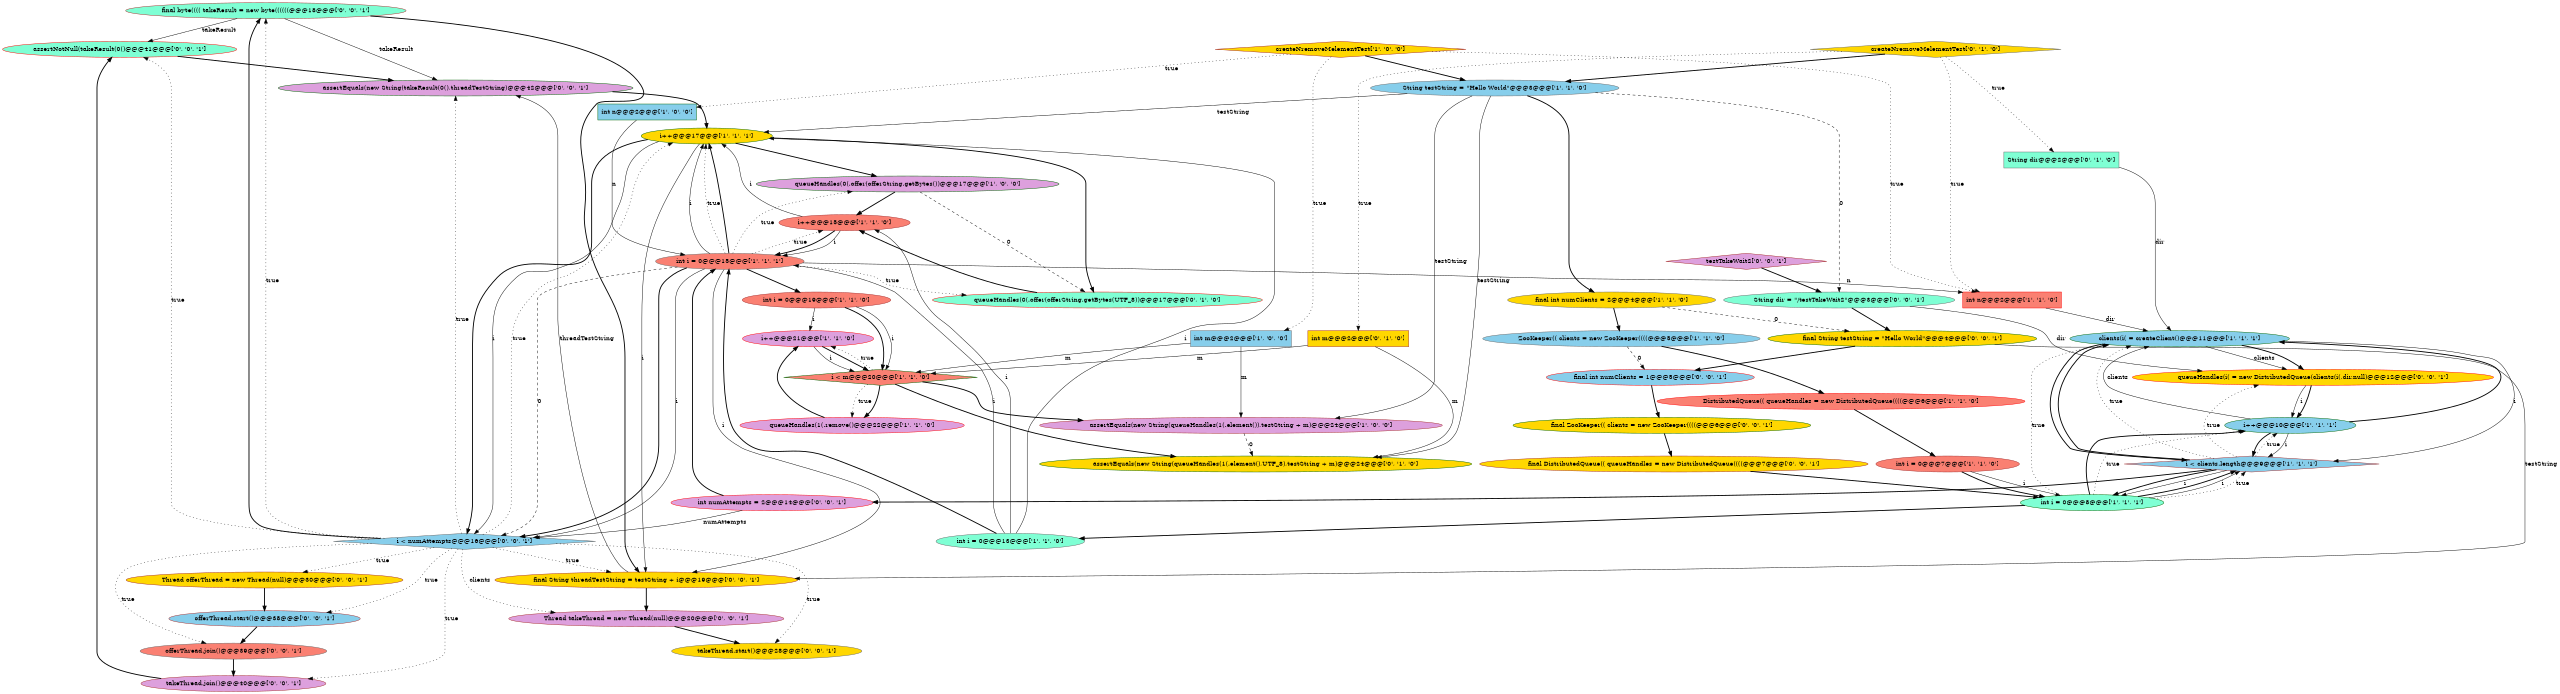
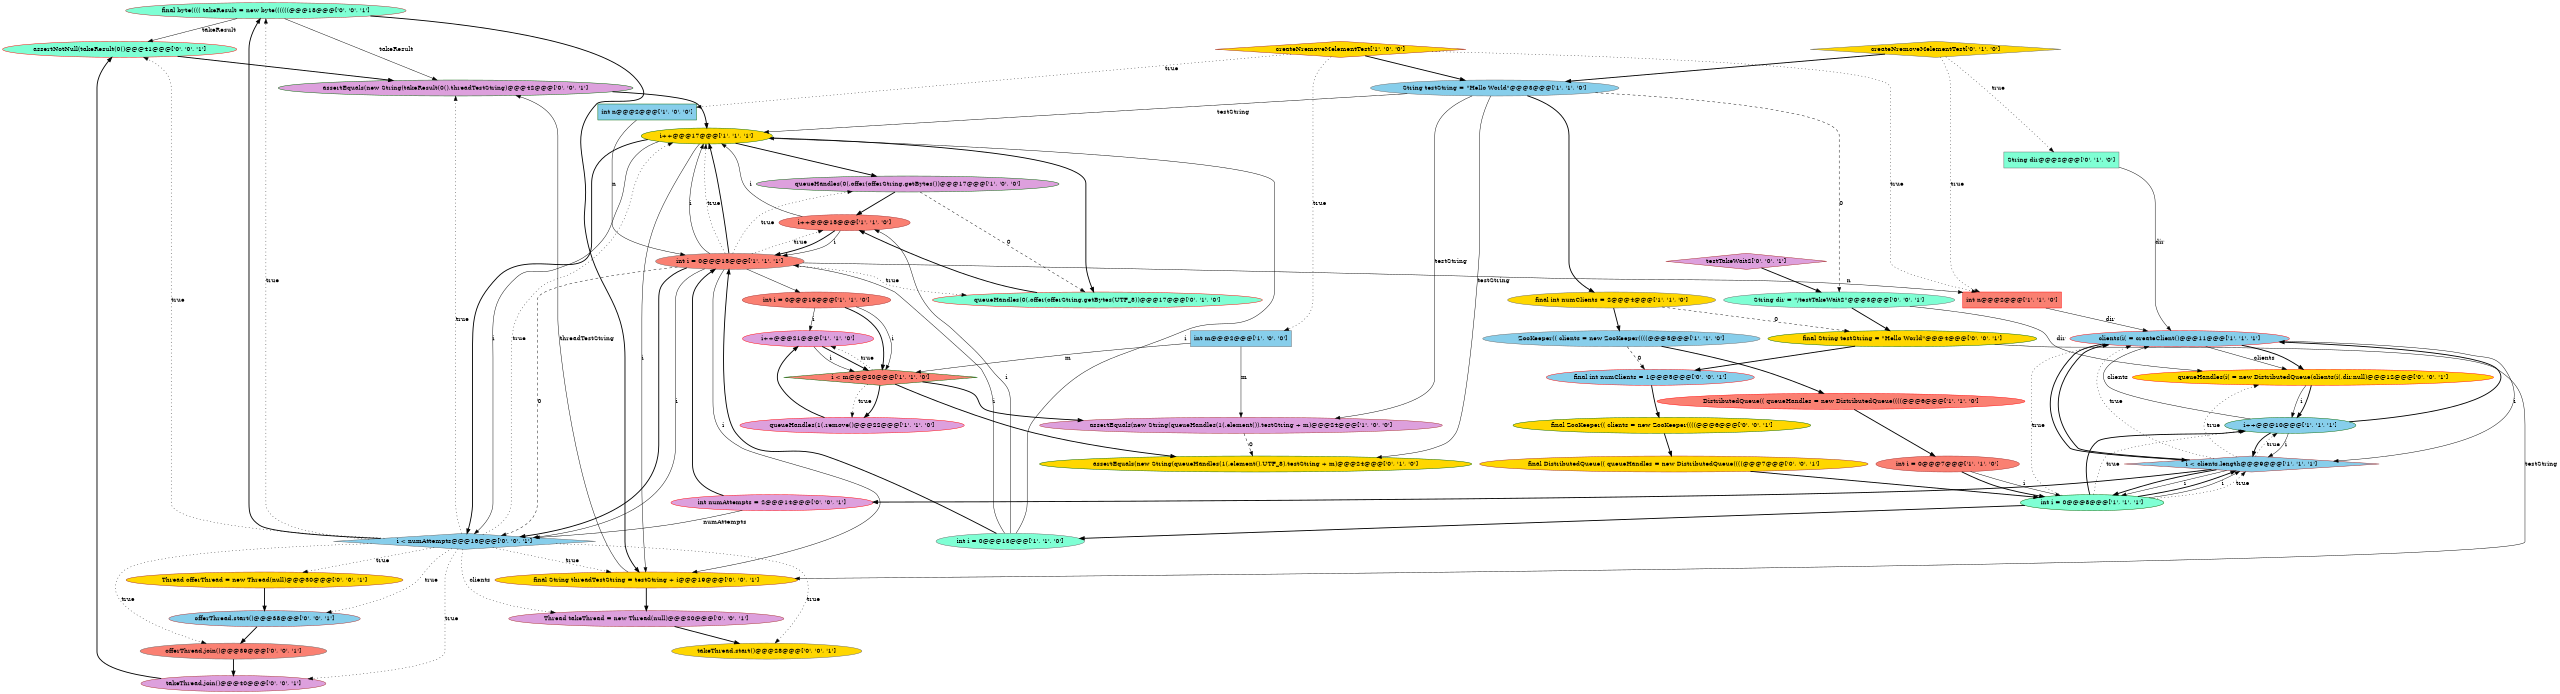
edge "int i = 0@@@15@@@['1', '1', '1']" -> "int i = 0@@@19@@@['1', '1', '0']": style bold -> solid
node "int m@@@2@@@['0', '1', '0']": removed
node "clients(i( = createClient()@@@11@@@['1', '1', '1']": color darkgreen -> red
